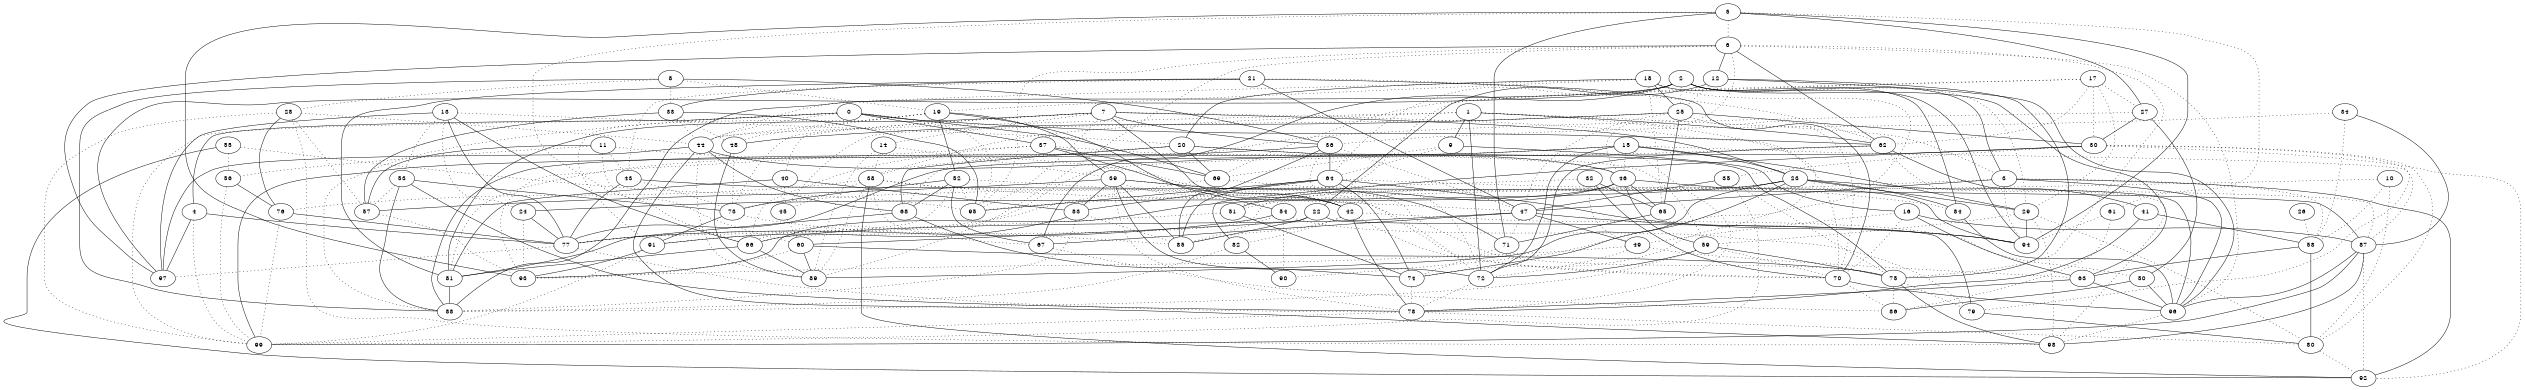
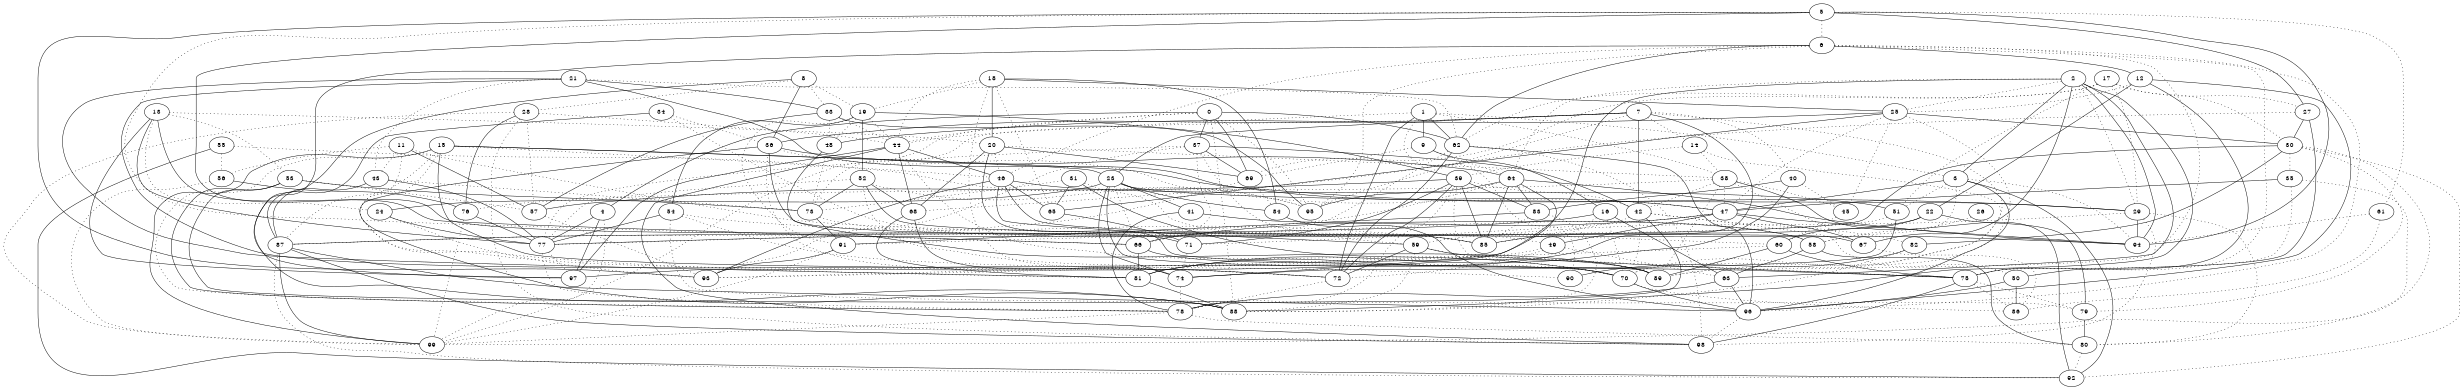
edge "37" -- "77": added
node "32": label "32" -> "31"
node "10": removed
